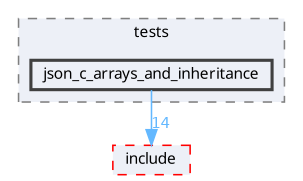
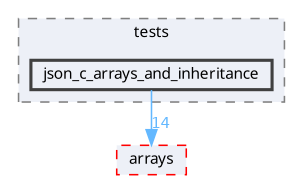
node "include": label "include" -> "arrays"
